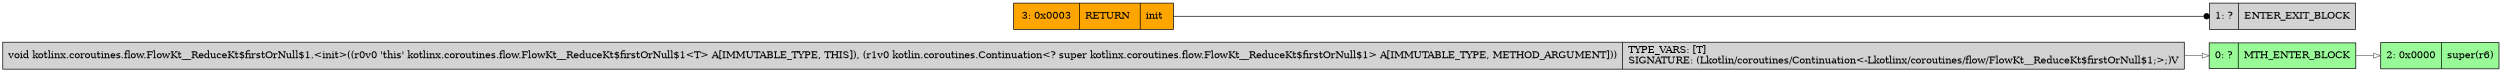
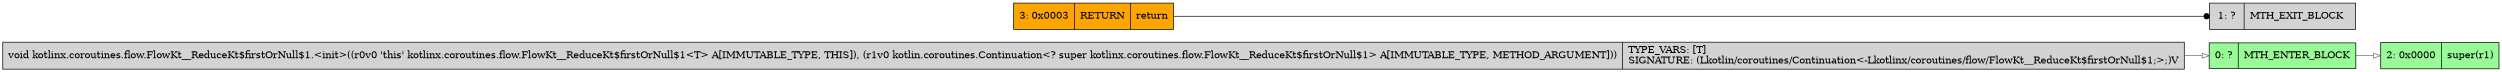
node "3: 0x0003": text "init" -> "return"
node "1: ?": text "ENTER_EXIT_BLOCK" -> "MTH_EXIT_BLOCK"
node "2: 0x0000": text "super(r6)" -> "super(r1)"
